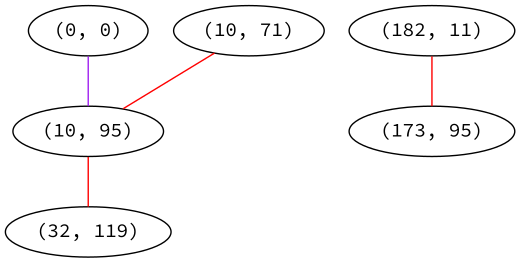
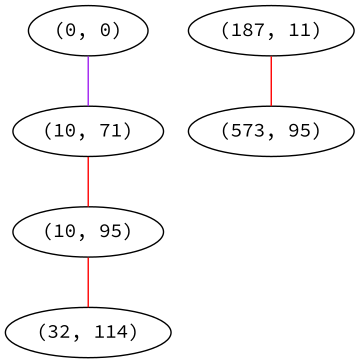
node "(182, 11)": label "(182, 11)" -> "(187, 11)"
edge "(0, 0)" -- "(10, 95)": now "(0, 0)" -- "(10, 71)"
node "(173, 95)": label "(173, 95)" -> "(573, 95)"
node "(32, 119)": label "(32, 119)" -> "(32, 114)"
